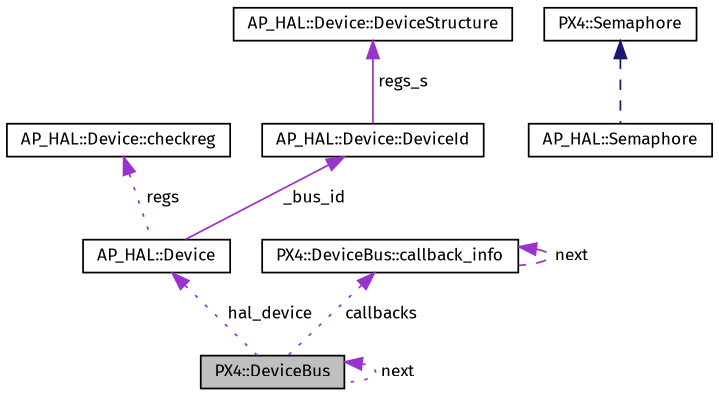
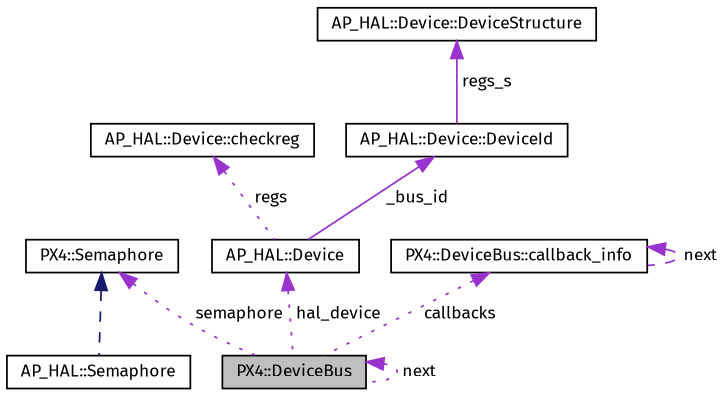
edge "PX4::DeviceBus" -> "PX4::Semaphore": added, label "semaphore"
